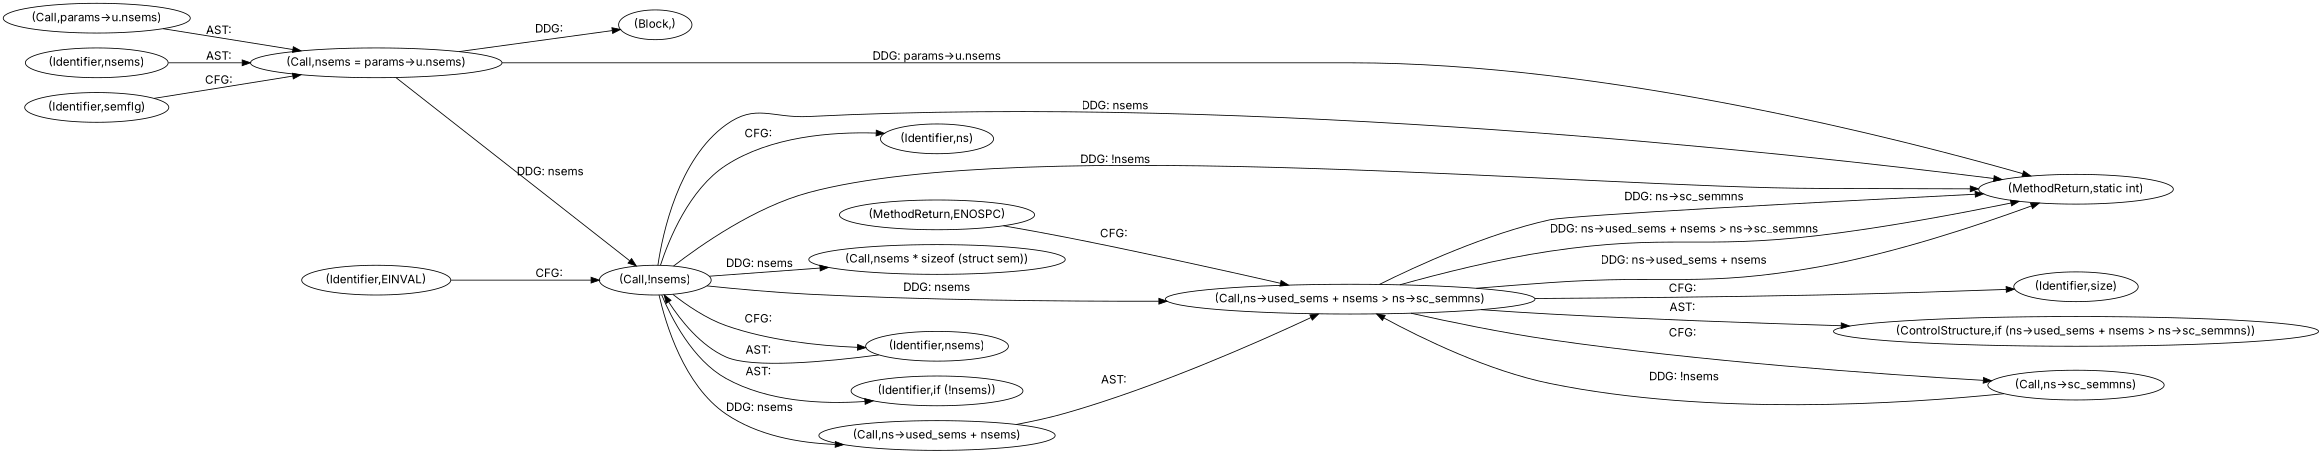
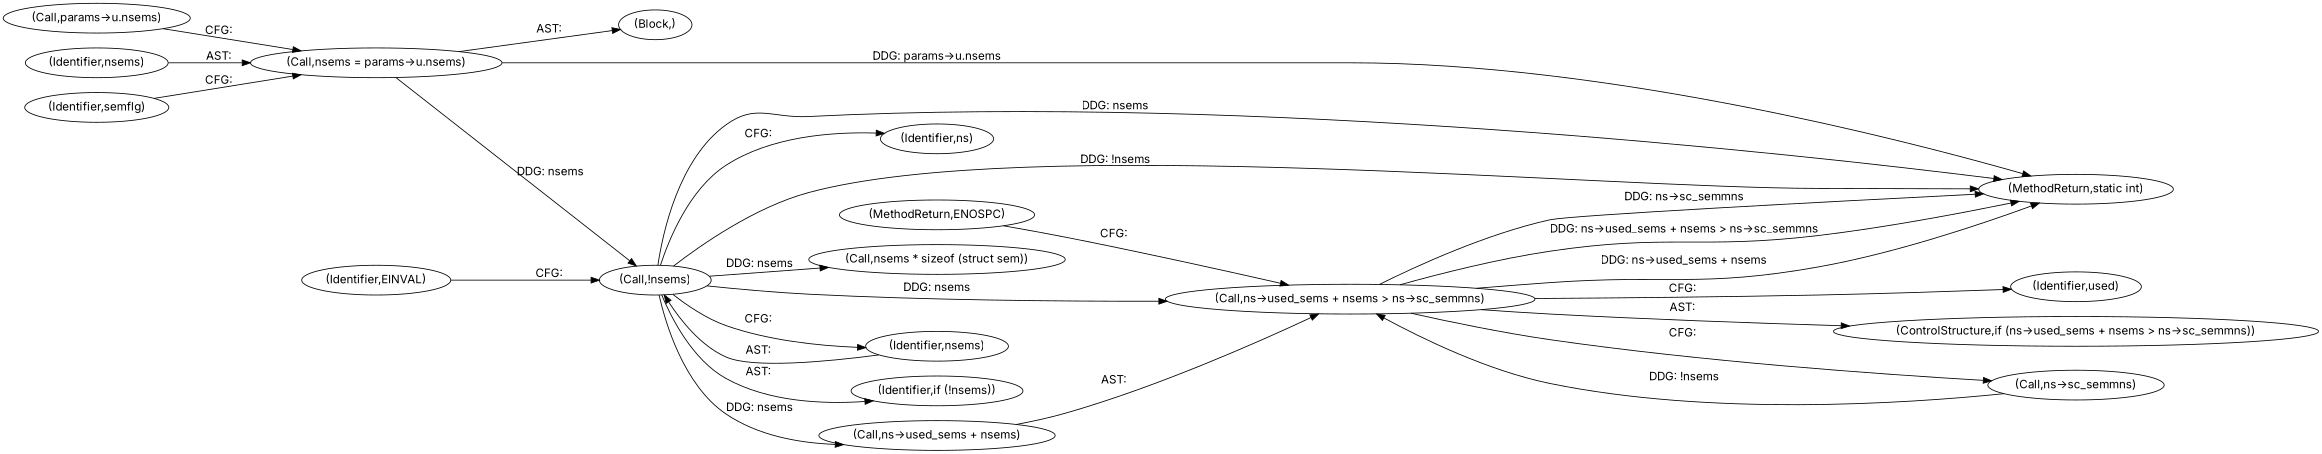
edge "(Call,nsems = params->u.nsems)" -> "(Block,)": label "DDG: " -> "AST: "
edge "(Call,params->u.nsems)" -> "(Call,nsems = params->u.nsems)": label "AST: " -> "CFG: "
node "(Identifier,size)": label "(Identifier,size)" -> "(Identifier,used)"
